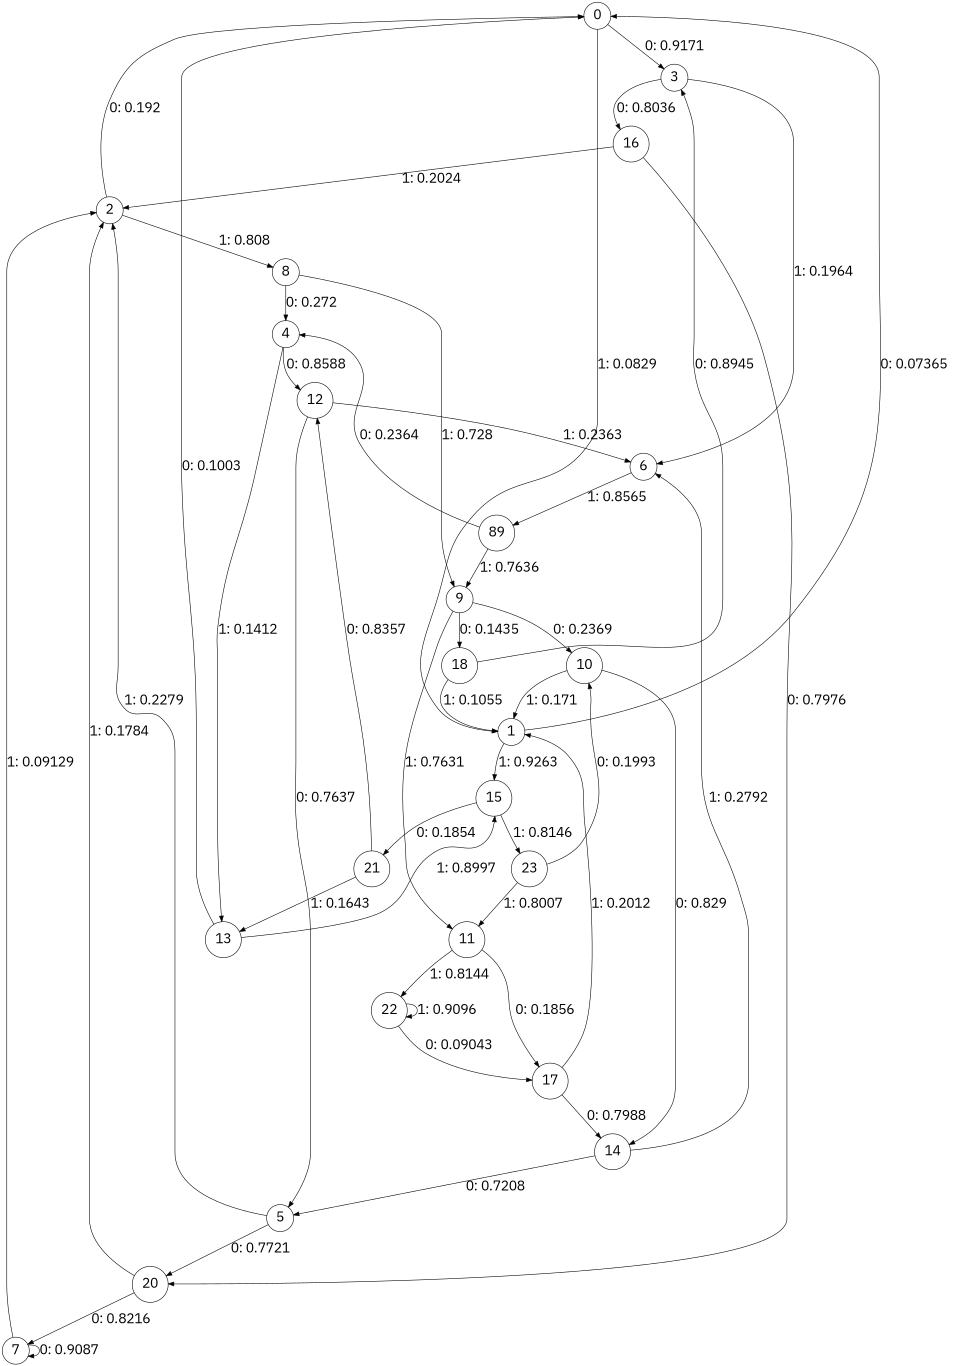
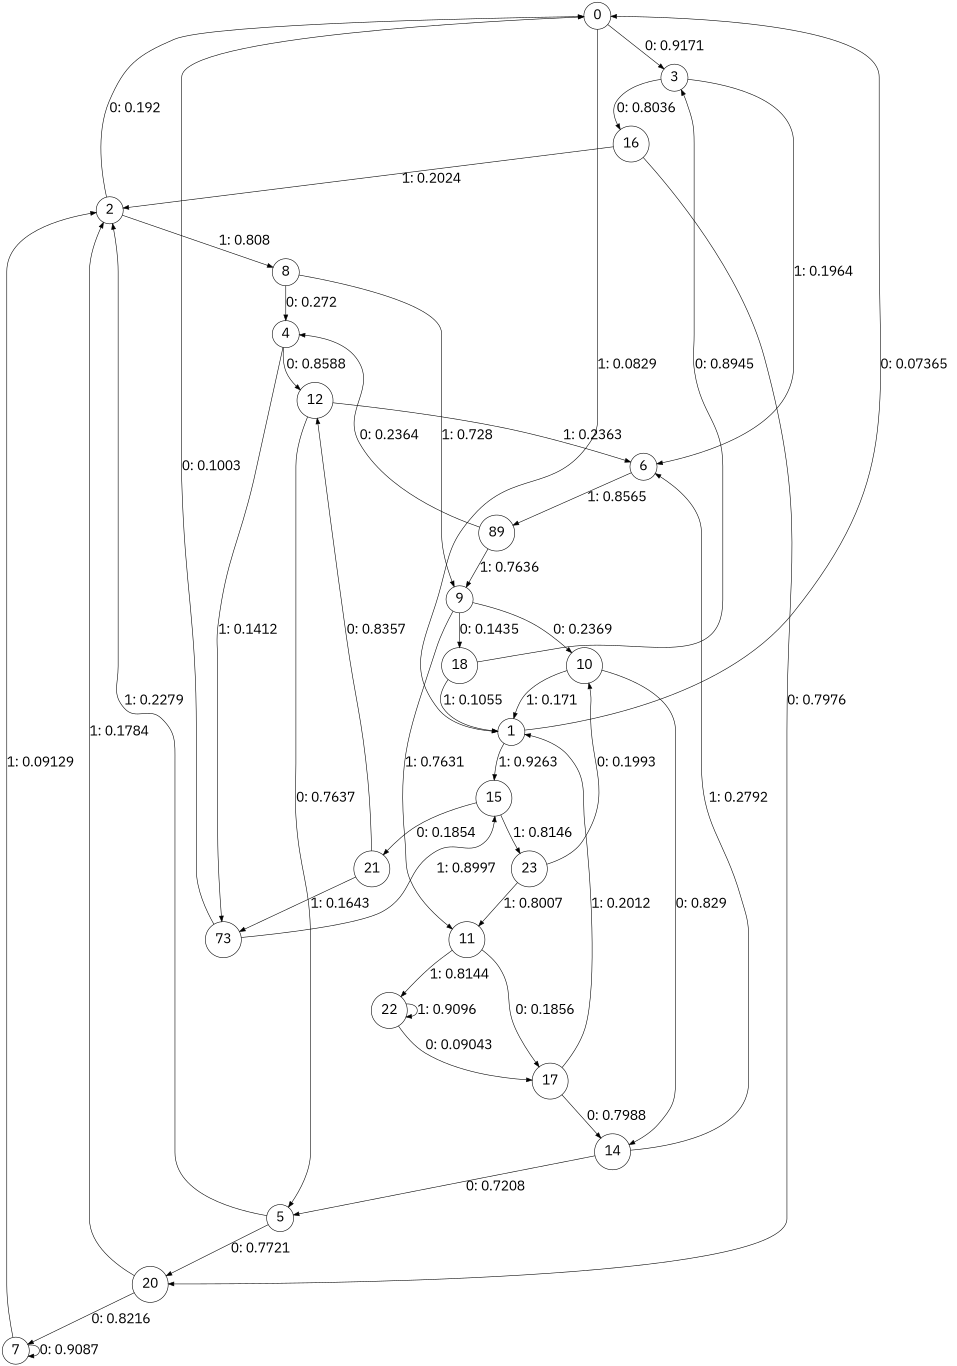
node "13": label "13" -> "73"
